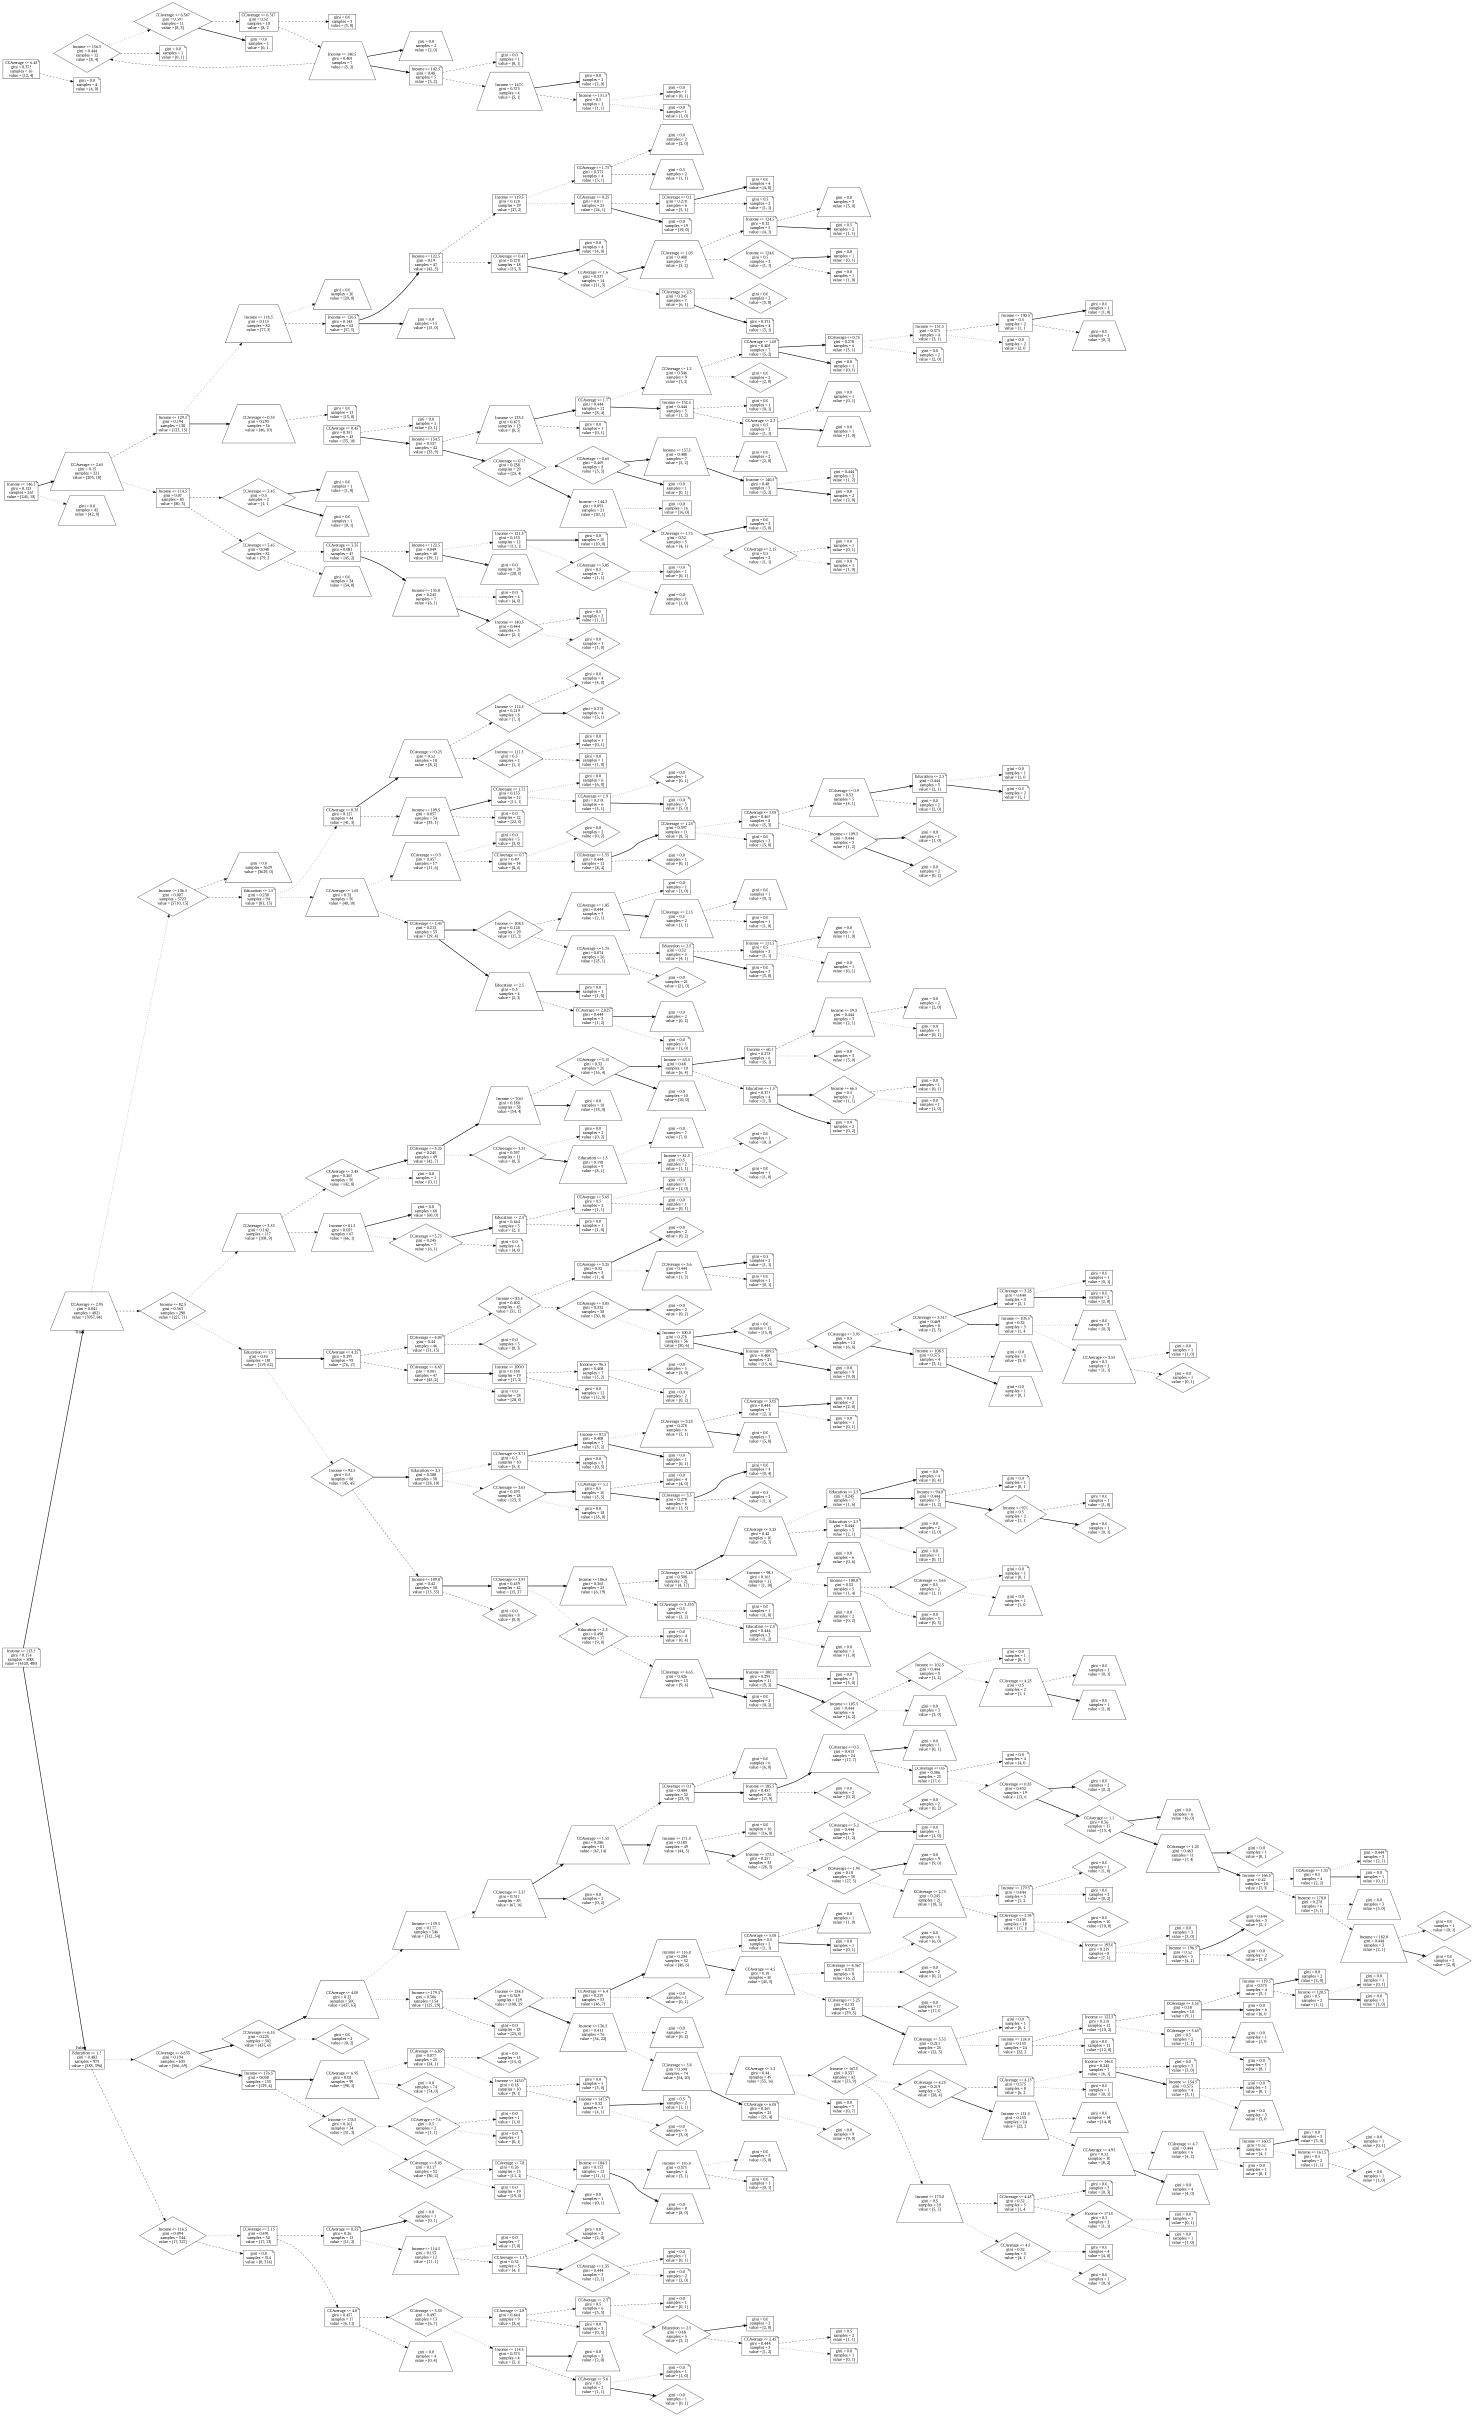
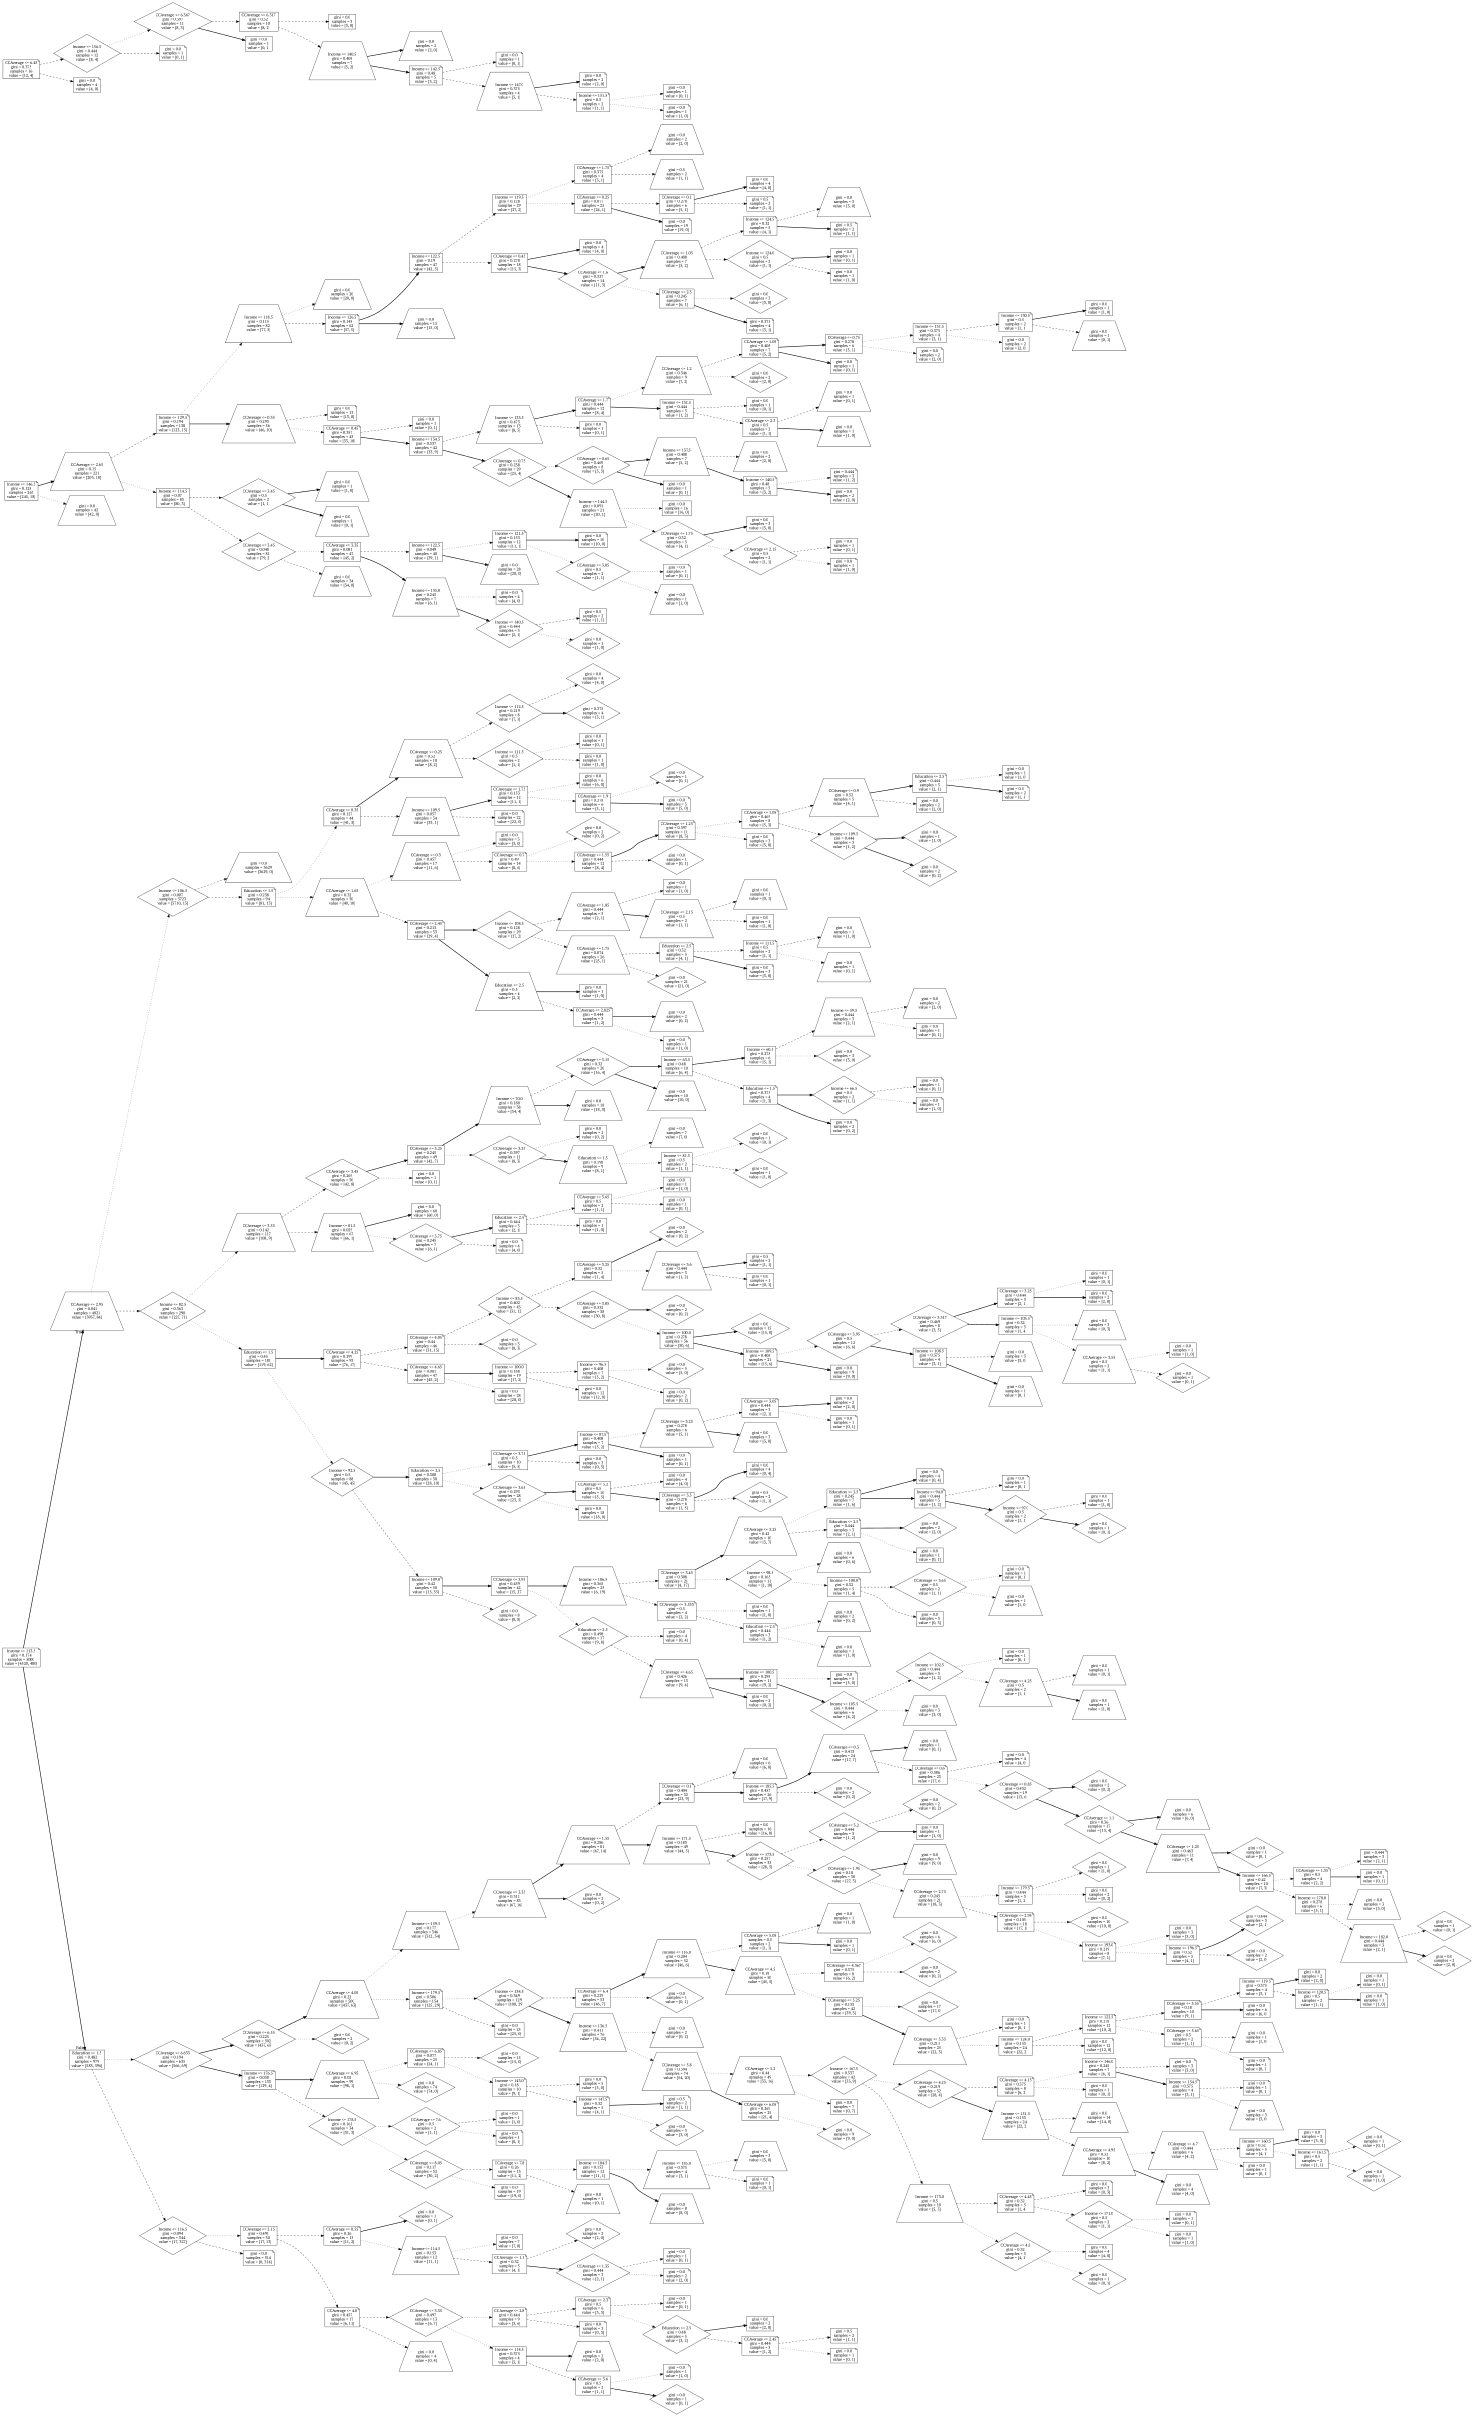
edge "Income <= 140.5 gini = 0.408 samples = 7 value = [5, 2]" -> "Income <= 156.5 gini = 0.444 samples = 12 value = [8, 4]": now "CCAverage <= 6.45 gini = 0.375 samples = 16 value = [12, 4]" -> "Income <= 156.5 gini = 0.444 samples = 12 value = [8, 4]"
edge "CCAverage <= 0.35 gini = 0.293 samples = 56 value = [46, 10]" -> "CCAverage <= 0.45 gini = 0.357 samples = 43 value = [33, 10]": added
